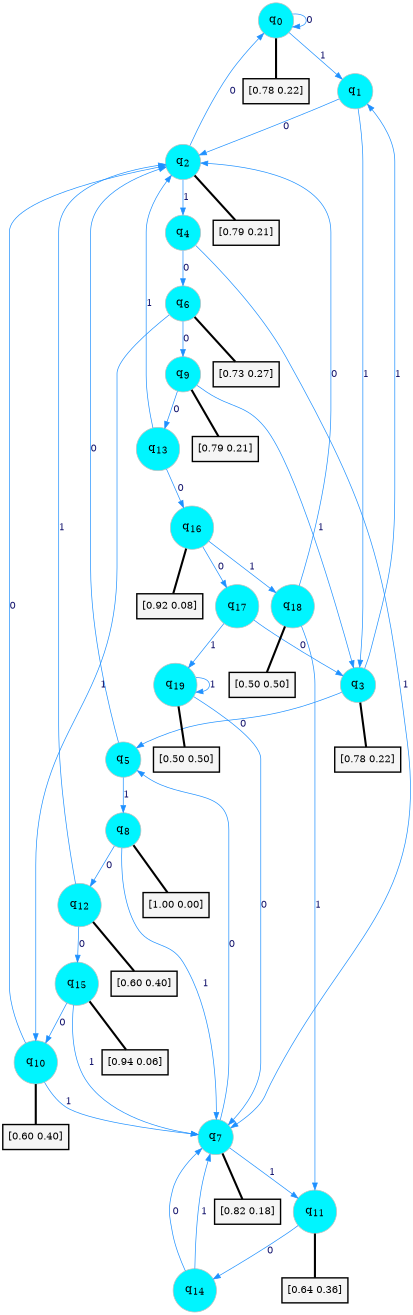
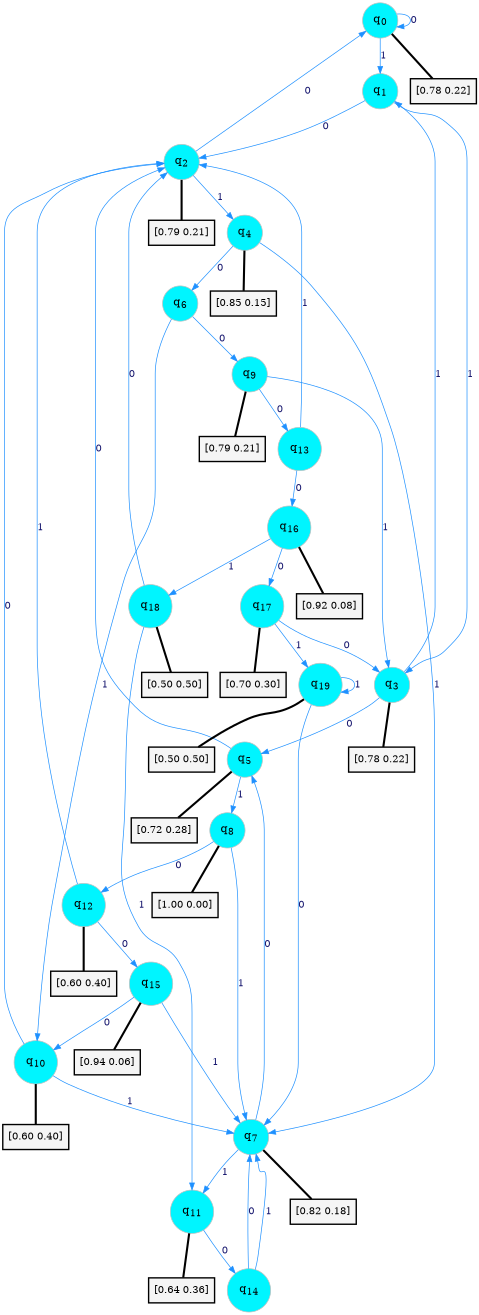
node "[0.85 0.15]": added
node "[0.73 0.27]": removed
node "[0.70 0.30]": added
node "[0.72 0.28]": added
